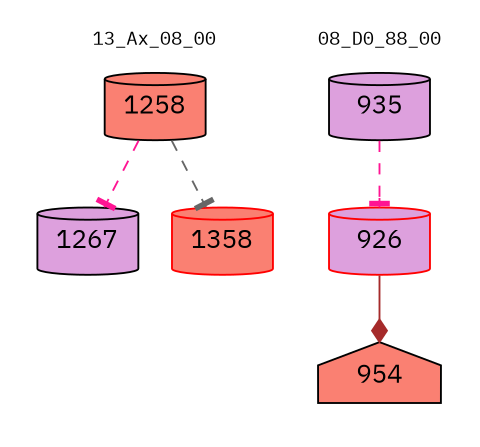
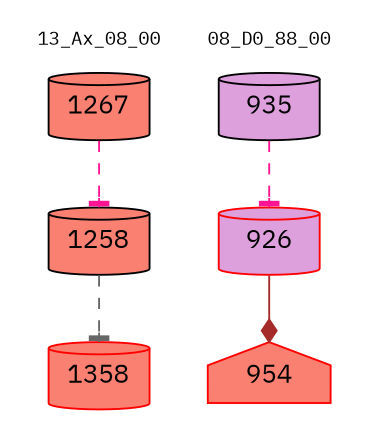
edge "1258" -> "1267": reversed
node "1267": fillcolor plum -> salmon
node "954": color black -> red
